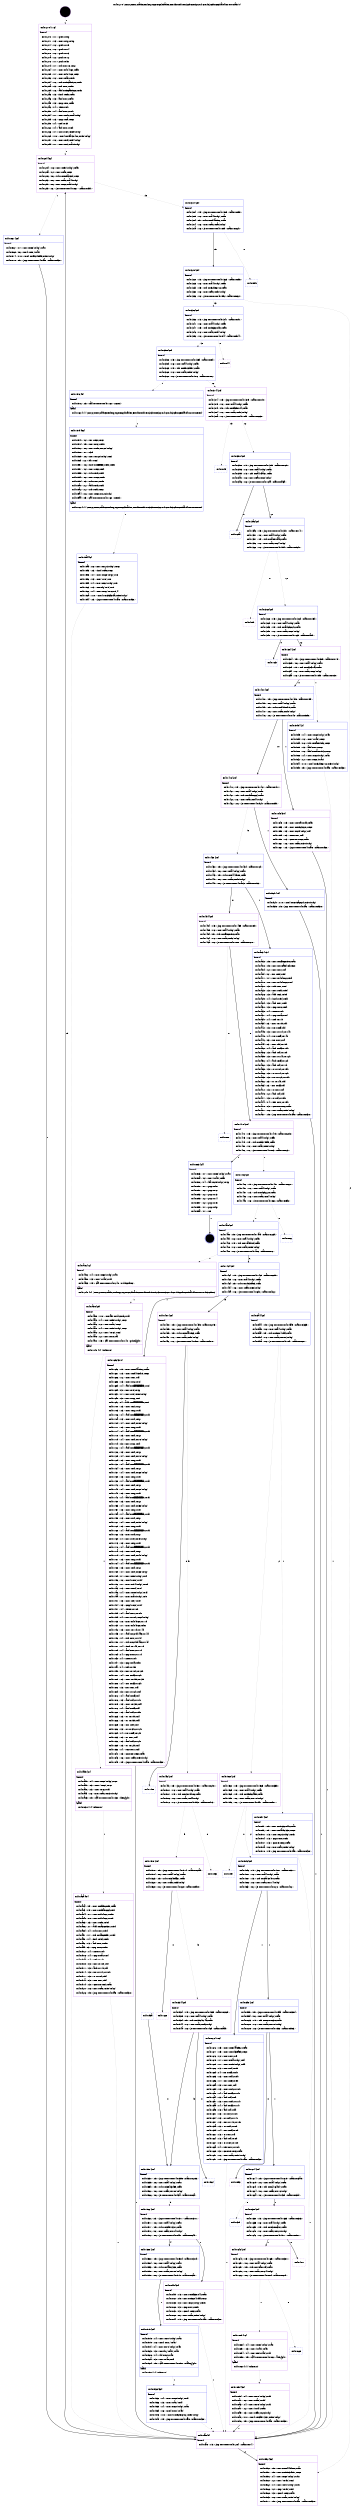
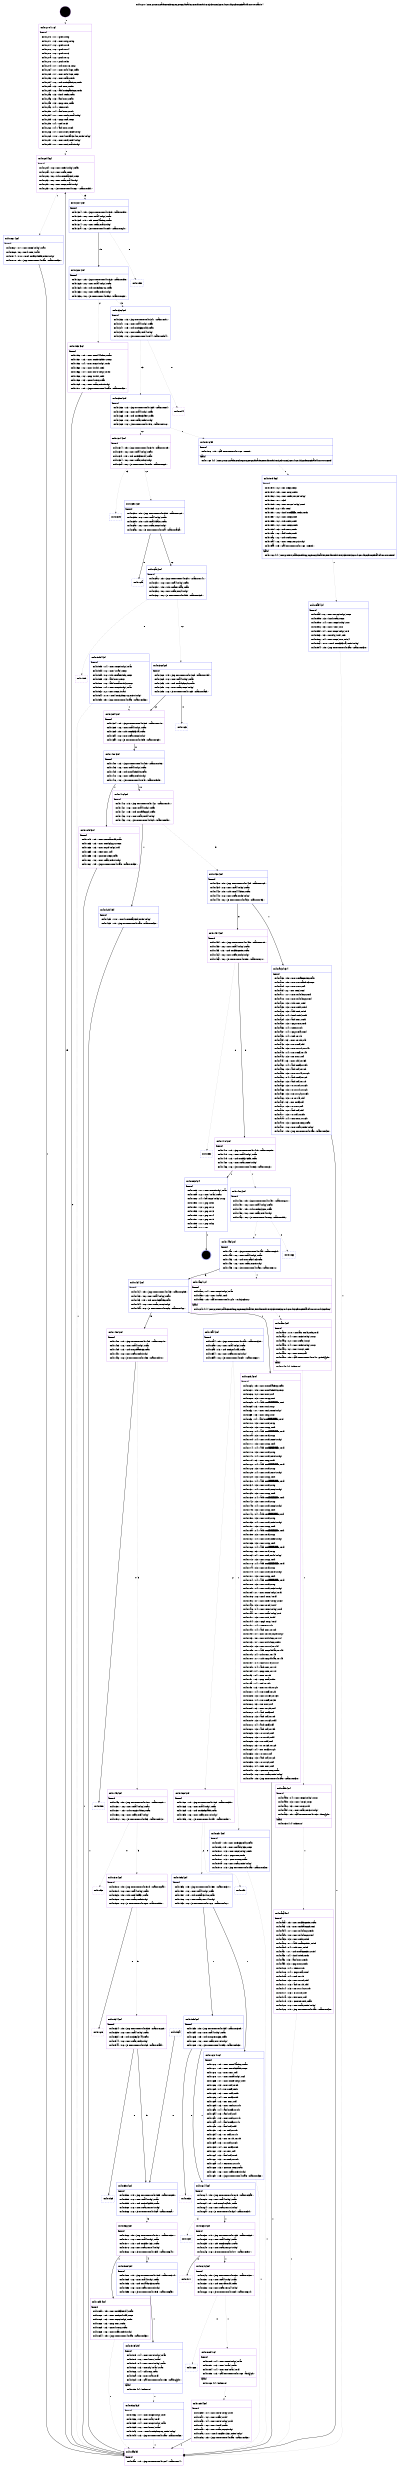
edge "0x4013e4 [28]" -> "0x4019d9 [42]": reversed
edge "0x401fa8 [5]" -> "0x401952 [36]": reversed
